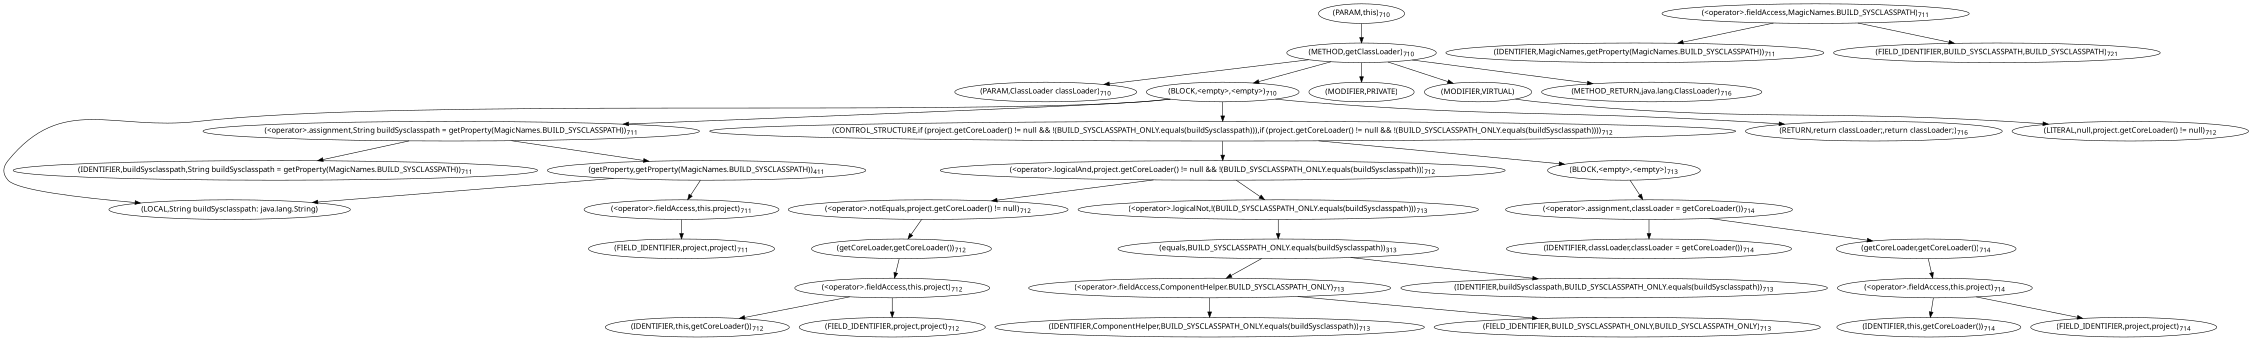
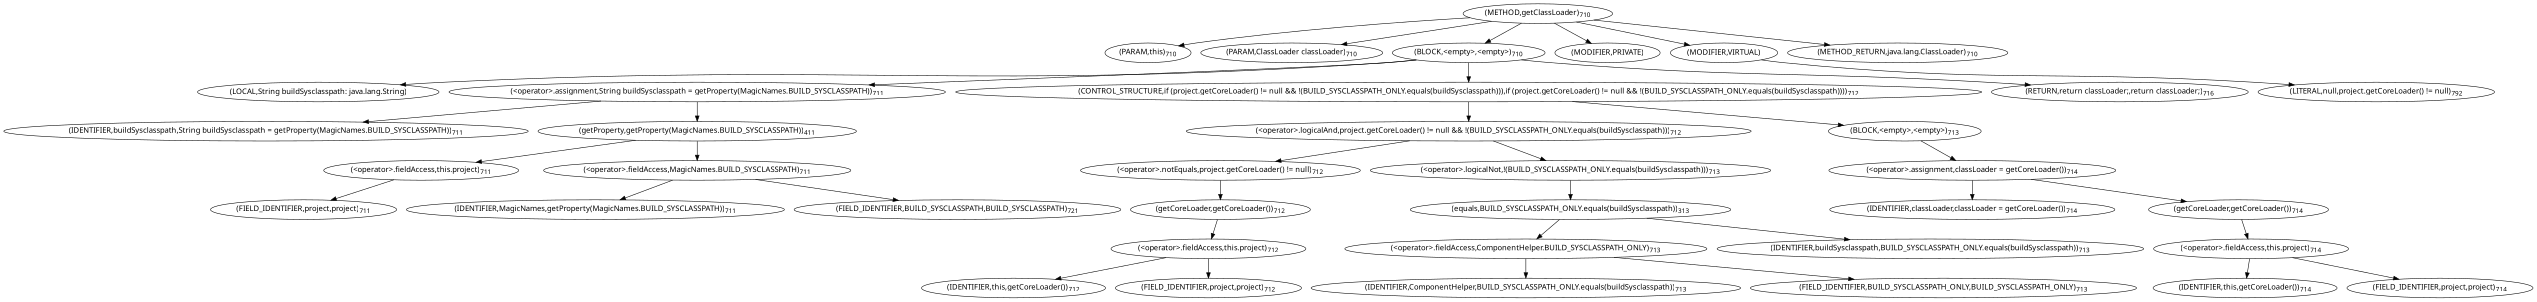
edge "(PARAM,this)" -> "(METHOD,getClassLoader)": reversed
node "(METHOD_RETURN,java.lang.ClassLoader)": text "716" -> "710"
node "(LITERAL,null,project.getCoreLoader() != null)": text "712" -> "792"
edge "(getProperty,getProperty(MagicNames.BUILD_SYSCLASSPATH))" -> "(LOCAL,String buildSysclasspath: java.lang.String)": now "(getProperty,getProperty(MagicNames.BUILD_SYSCLASSPATH))" -> "(<operator>.fieldAccess,MagicNames.BUILD_SYSCLASSPATH)"
